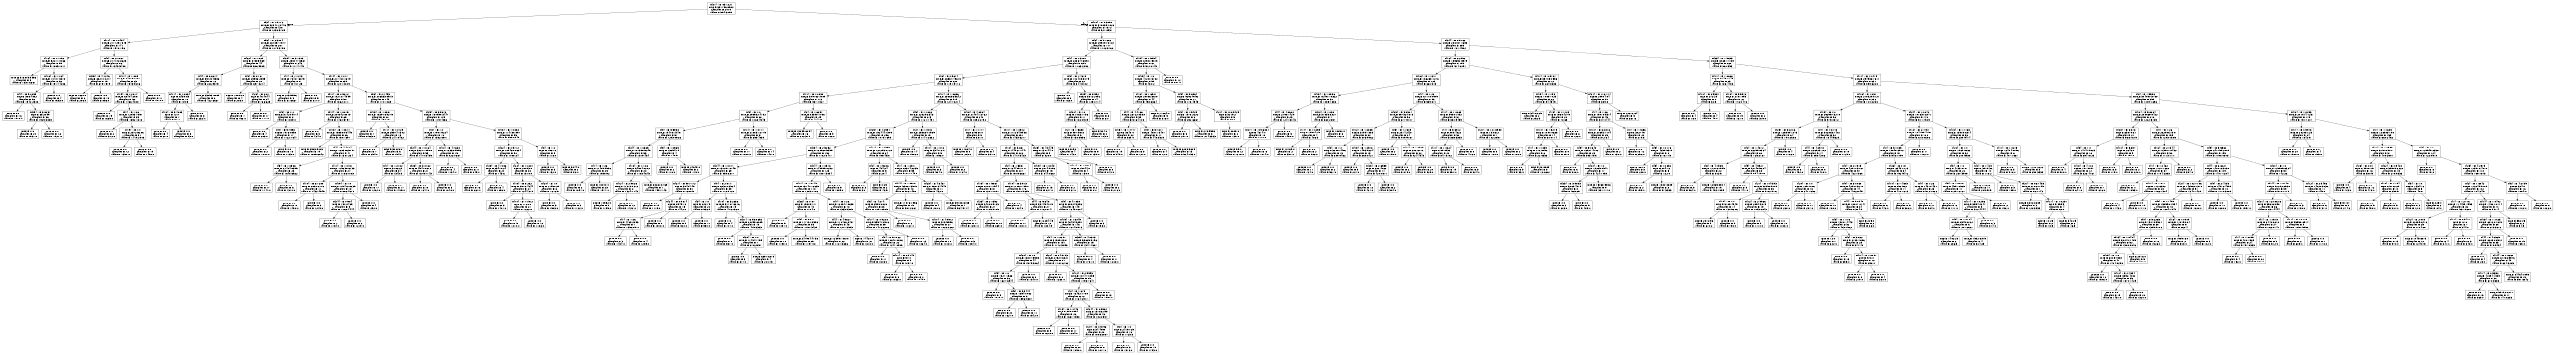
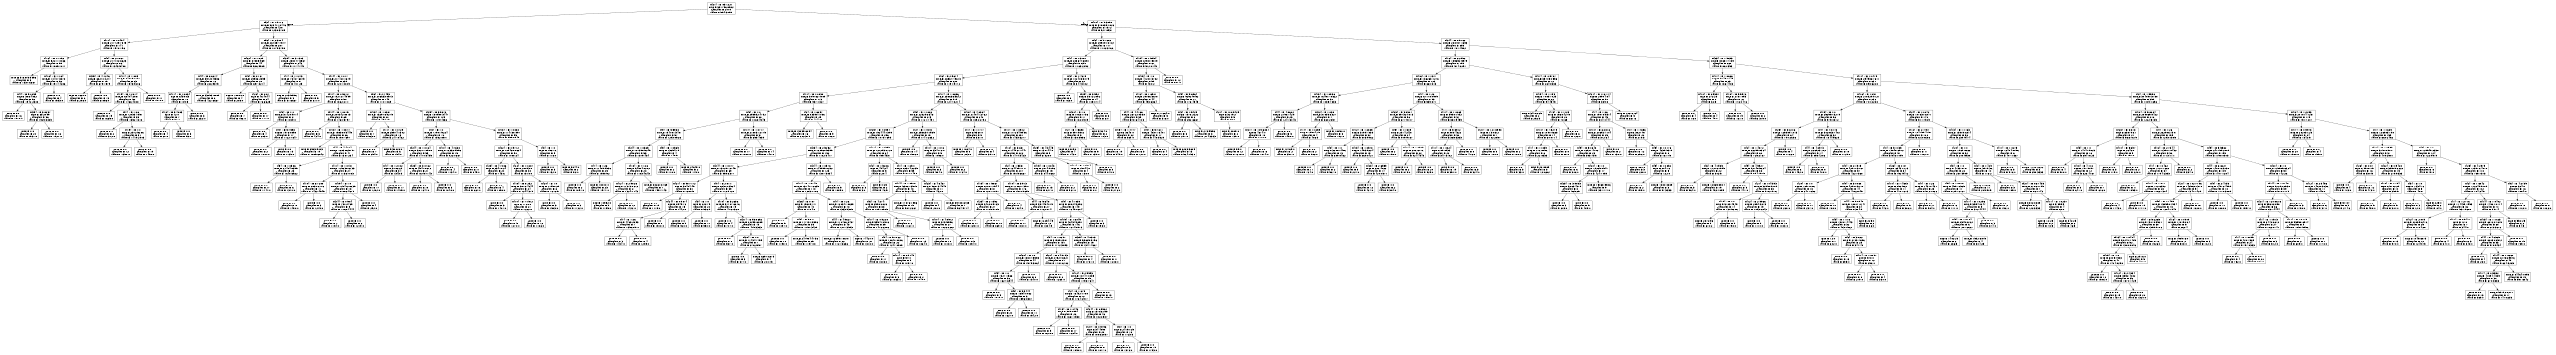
node "mse = 0.0 samples = 3 samples = 53.0": label "mse = 0.0 samples = 3 samples = 53.0" -> "mse = 0.0 samples = 3 value = 53.0"
edge "X[4] <= 5.8548 mse = 18007.0147 samples = 34 value = 384.5" -> "X[5] <= 1.116 mse = 13201.4443 samples = 32 value = 403.1562": added
